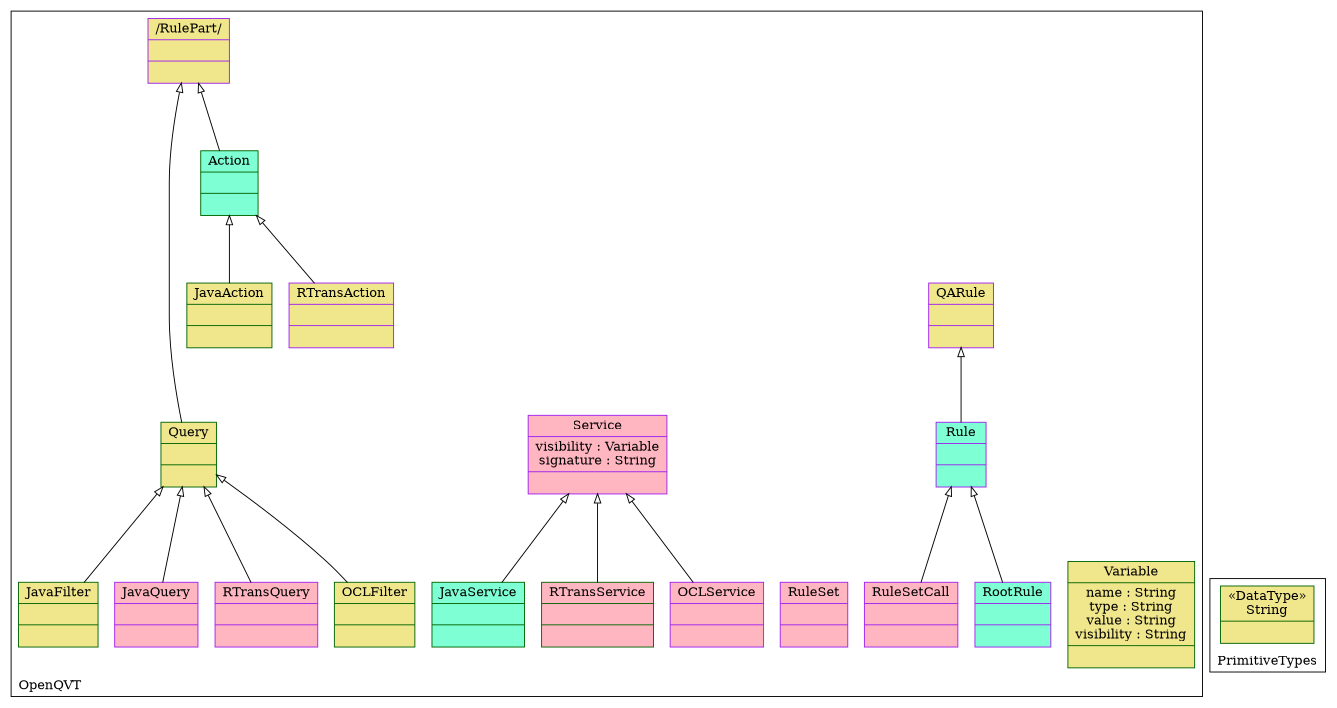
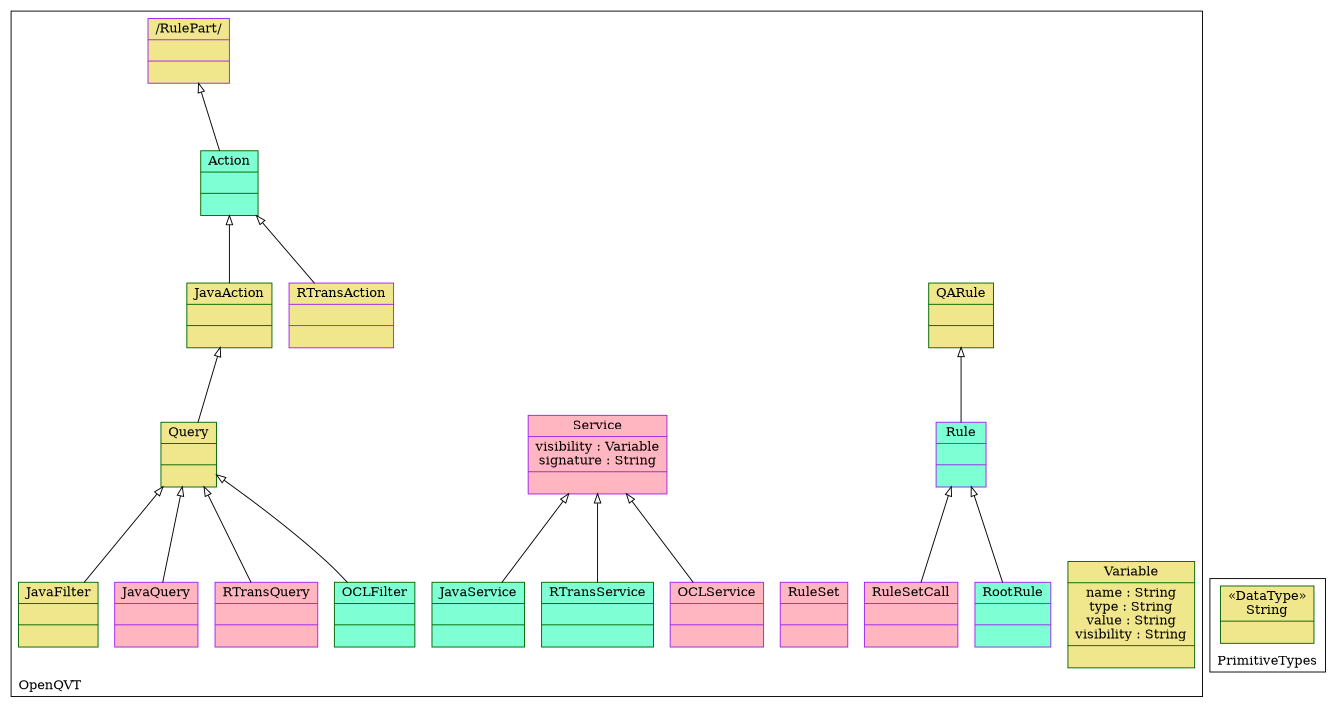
edge "Query" -> "/RulePart/": now "Query" -> "JavaAction"
node "QARule": color purple -> darkgreen
node "OCLFilter": fillcolor khaki -> aquamarine
node "RTransService": fillcolor lightpink -> aquamarine
